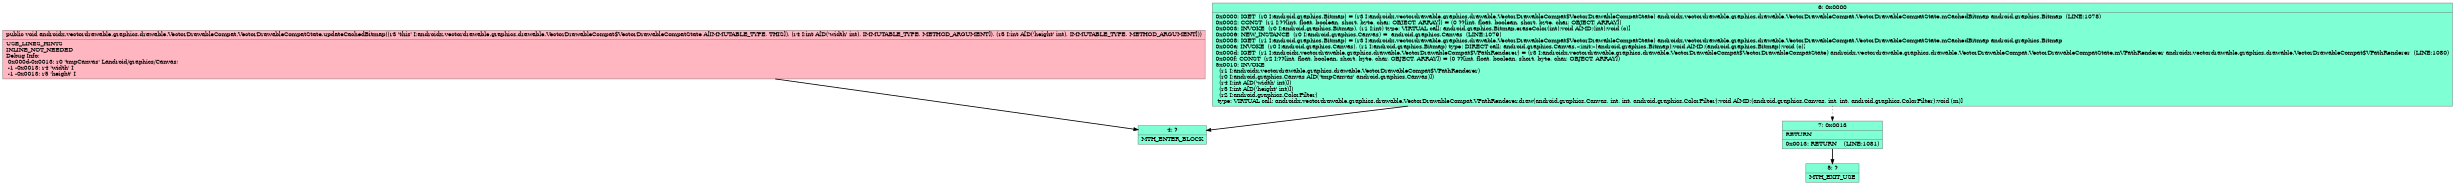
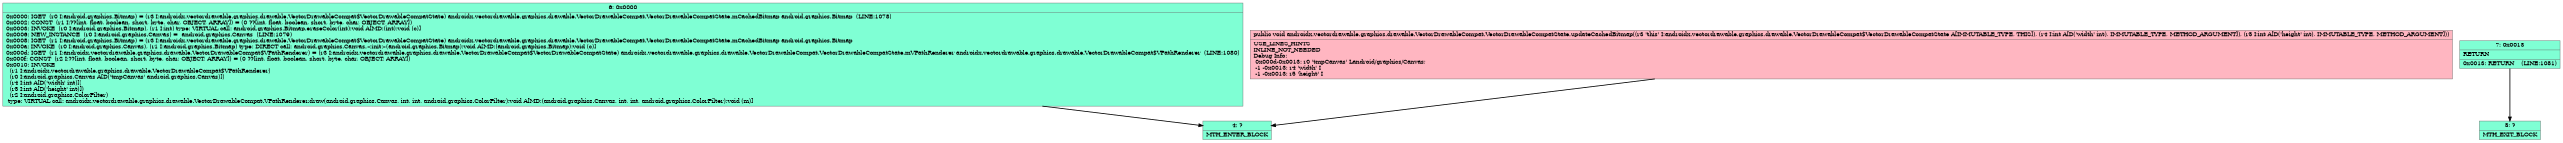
node "6: 0x0000": text "5x0010: INVOKE" -> "0x0010: INVOKE"
edge "6: 0x0000" -> "7: 0x0013": removed
node "5: ?": text "MTH_EXIT_USE" -> "MTH_EXIT_BLOCK"
